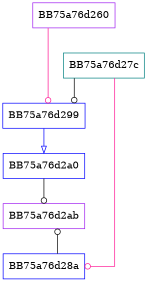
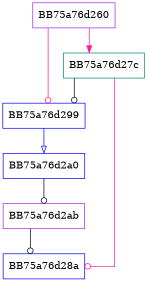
edge "BB75a76d260" -> "BB75a76d27c": added
edge "BB75a76d28a" -> "BB75a76d2ab": reversed
